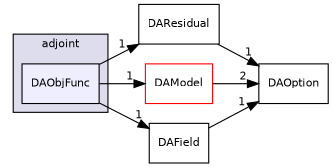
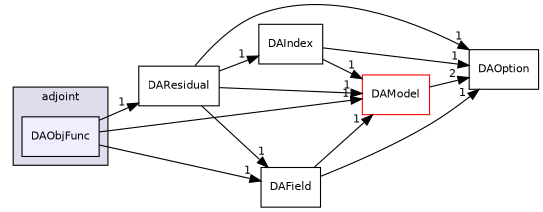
node "DAIndex": added
edge "DAResidual" -> "DAModel": added
edge "DAResidual" -> "DAField": added
edge "DAField" -> "DAModel": added
